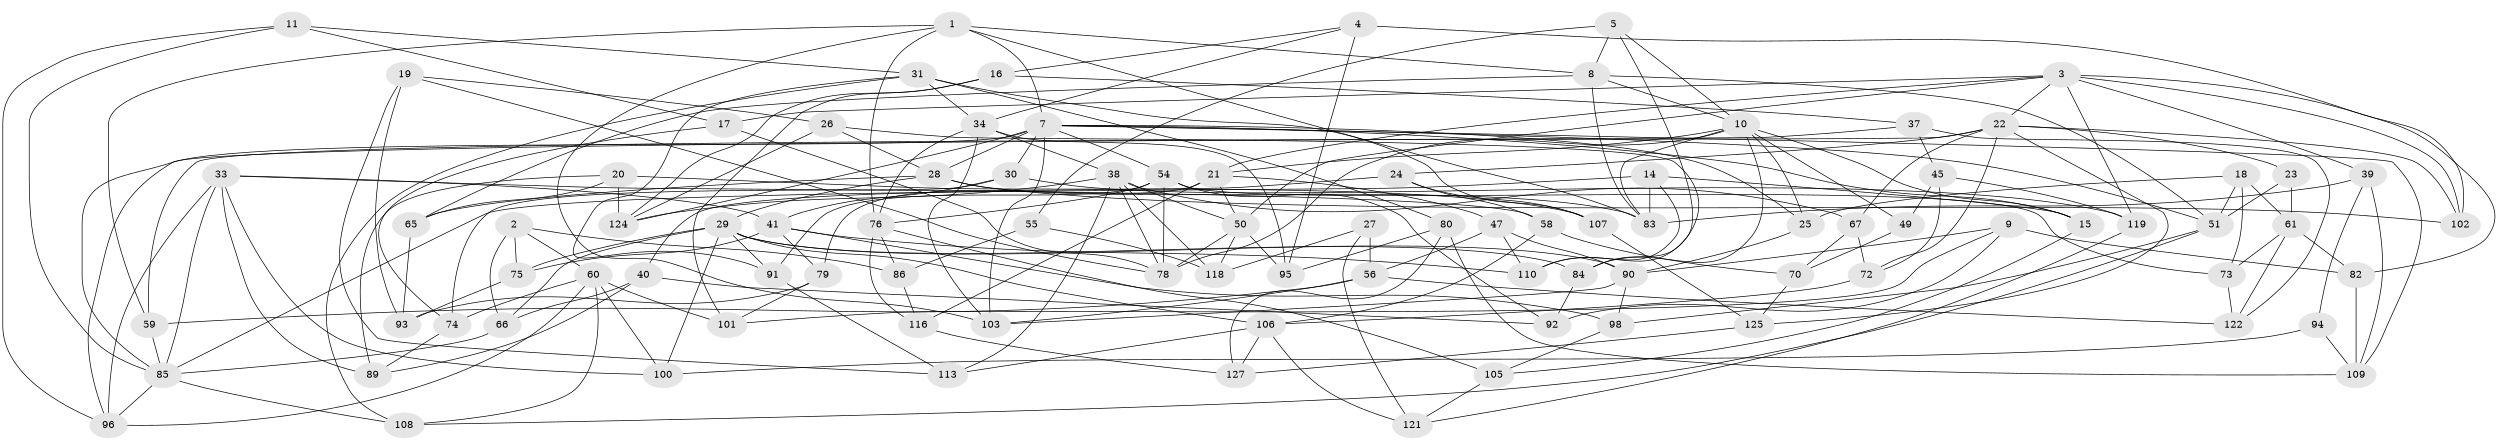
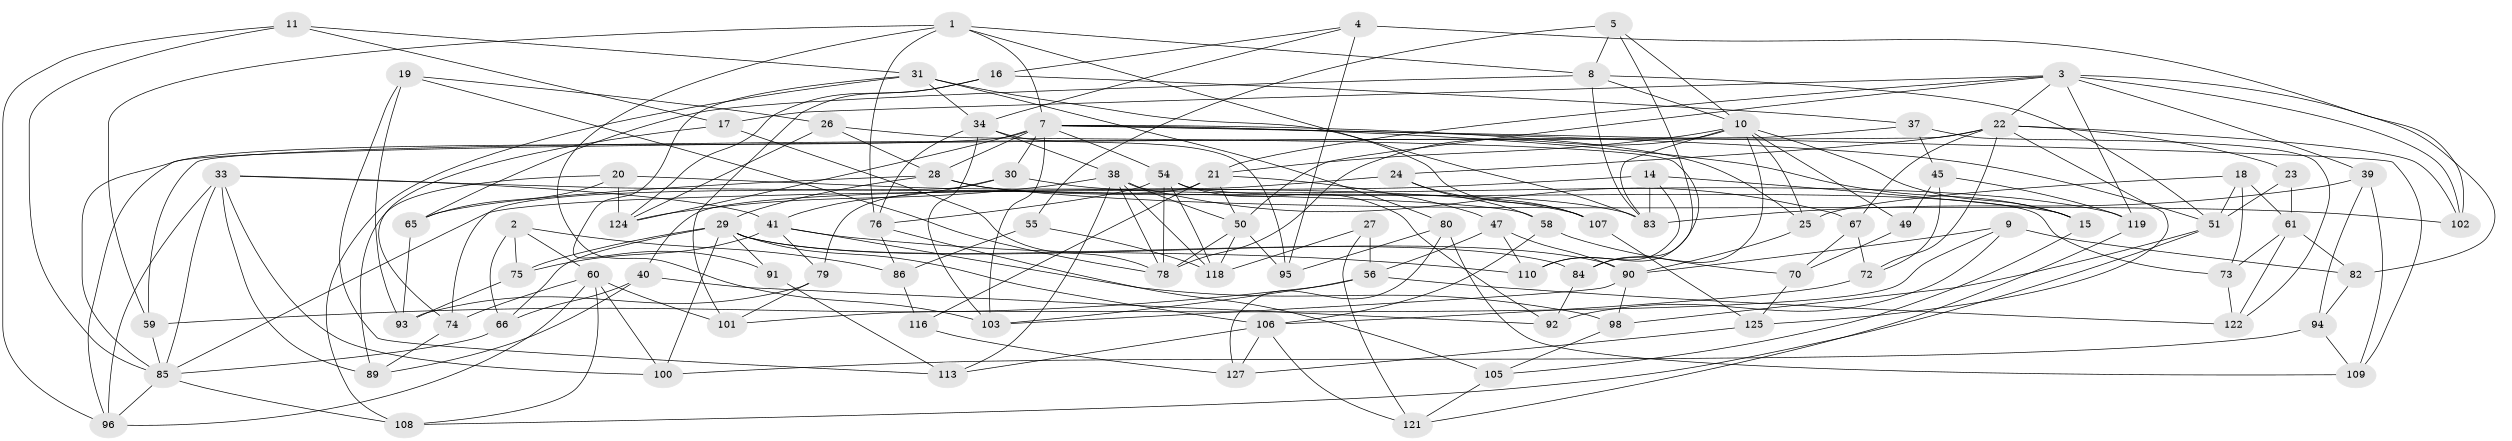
edge "54" -- "91": now "54" -- "118"
edge "76" -- "116": removed
edge "82" -- "109": now "82" -- "94"
